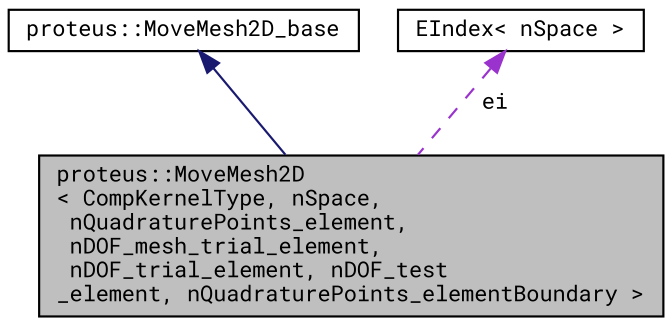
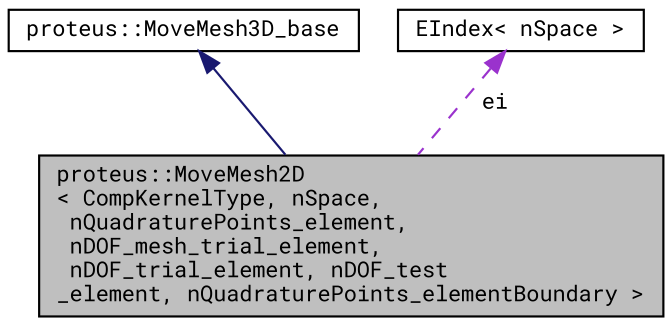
node "proteus::MoveMesh2D_base": label "proteus::MoveMesh2D_base" -> "proteus::MoveMesh3D_base"
